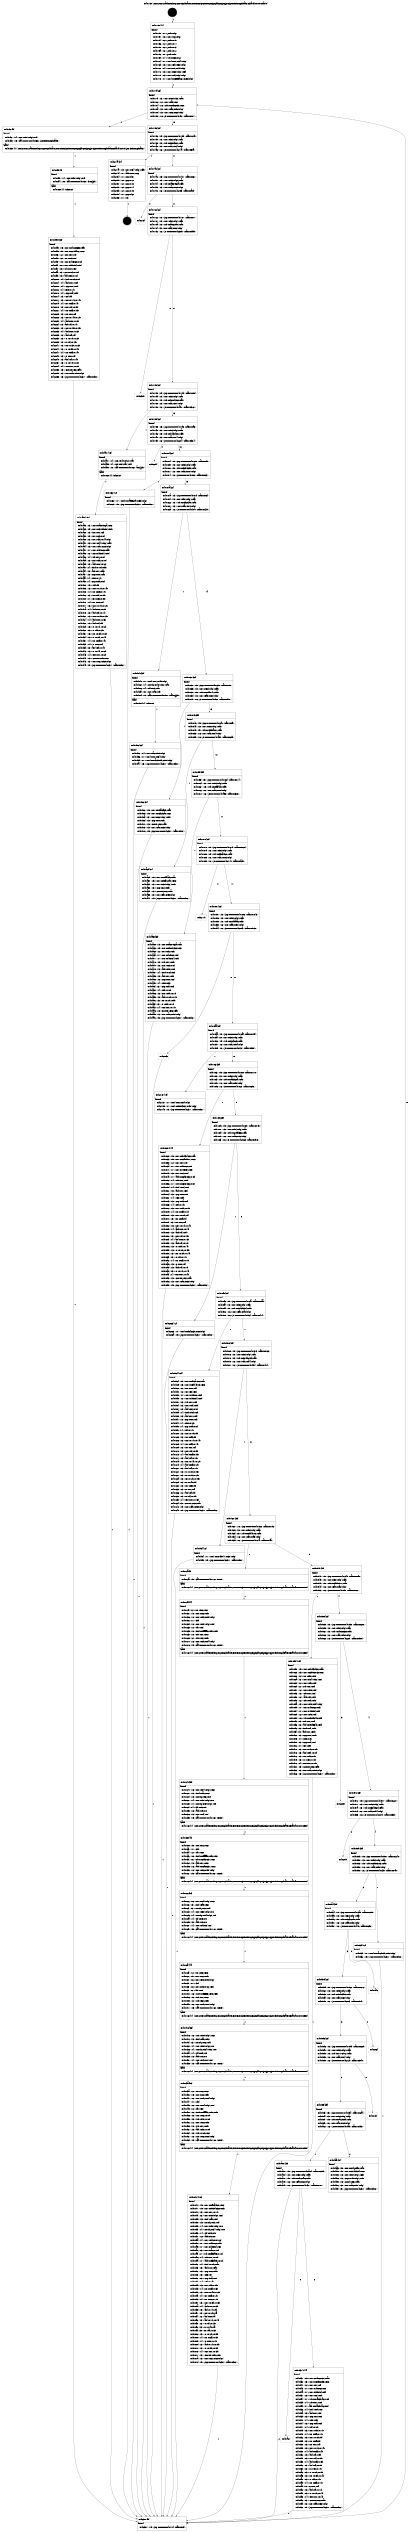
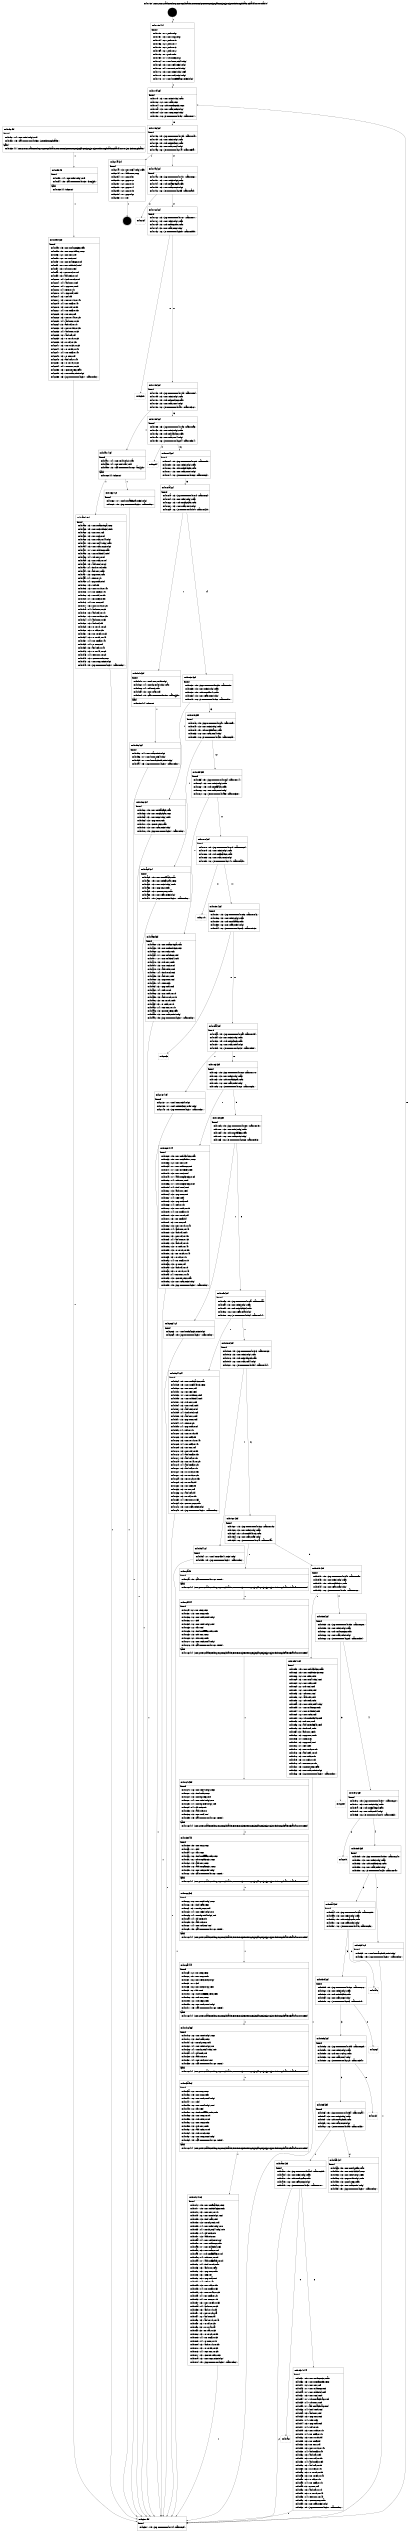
edge "0x40177f [23]" -> "0x401fc7 [9]": removed, label "1"
edge "0x401804 [22]" -> "0x401e22 [12]": now "0x401ab1 [13]" -> "0x401e22 [12]"
edge "0x4020d3" -> "0x402317 [5]": now "0x402137 [19]" -> "0x402317 [5]"
